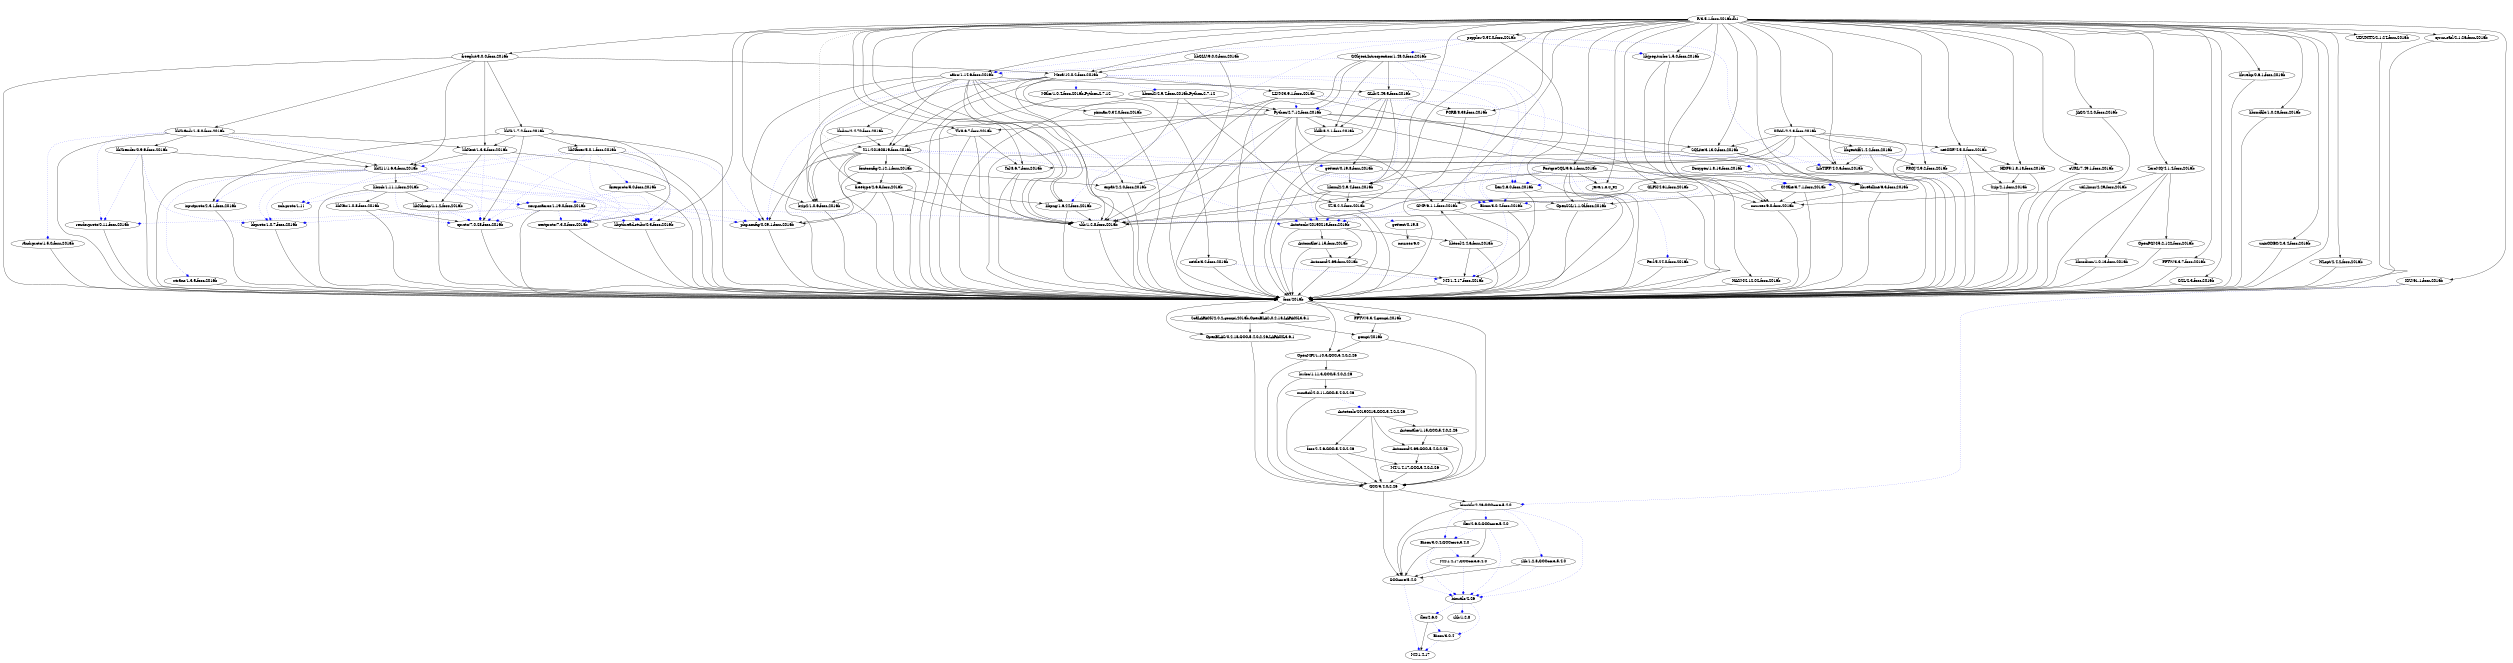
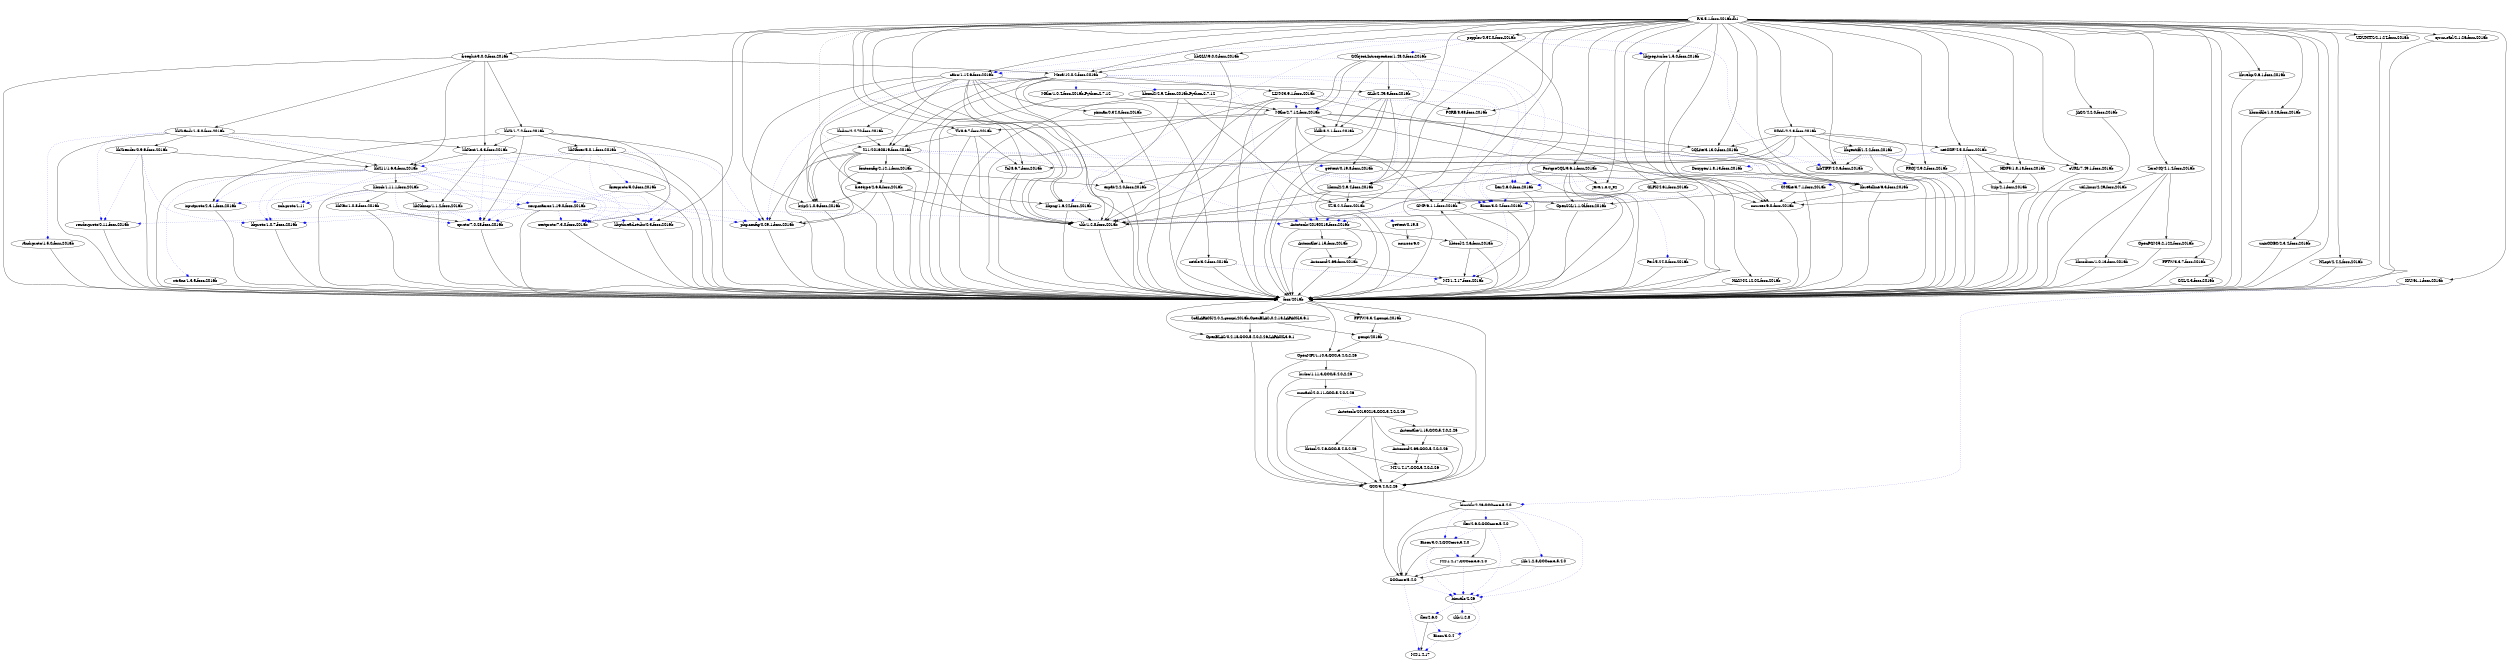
edge "R/3.5.1-foss-2016b-fh1" -> "libGLU/9.0.0-foss-2016b": added
node "Python/2.7.12-foss-2016b": label "Python/2.7.12-foss-2016b" -> "Mako/2.7.12-foss-2016b"
edge "netCDF/4.5.0-foss-2016b" -> "cURL/7.49.1-foss-2016b": added
edge "libxcb/1.11.1-foss-2016b" -> "libpthread-stubs/0.3-foss-2016b": now "libxcb/1.11.1-foss-2016b" -> "inputproto/2.3.1-foss-2016b"
edge "xorg-macros/1.19.0-foss-2016b" -> "renderproto/0.11-foss-2016b": arrowhead diamond -> normal
node "foss/2.4.6-GCC-5.4.0-2.26": label "foss/2.4.6-GCC-5.4.0-2.26" -> "libtool/2.4.6-GCC-5.4.0-2.26"
